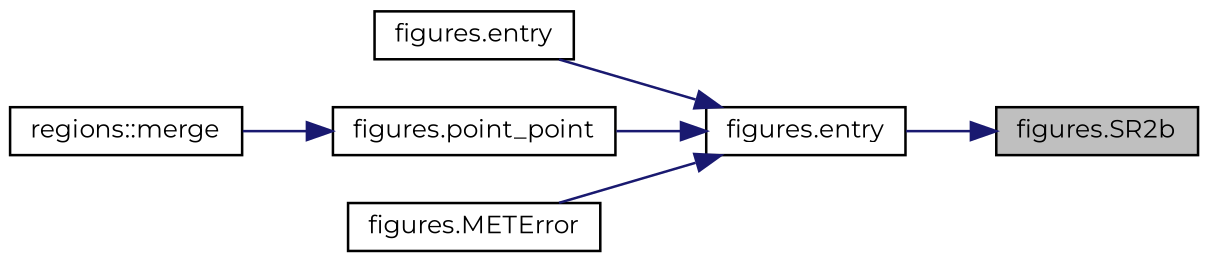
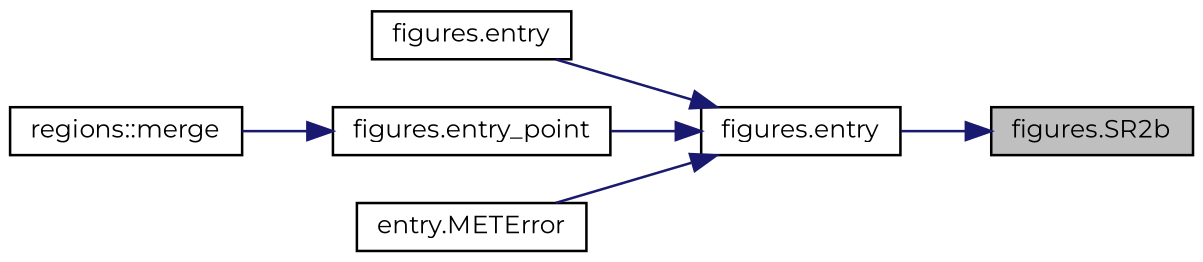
node "figures.point_point": label "figures.point_point" -> "figures.entry_point"
node "figures.METError": label "figures.METError" -> "entry.METError"
